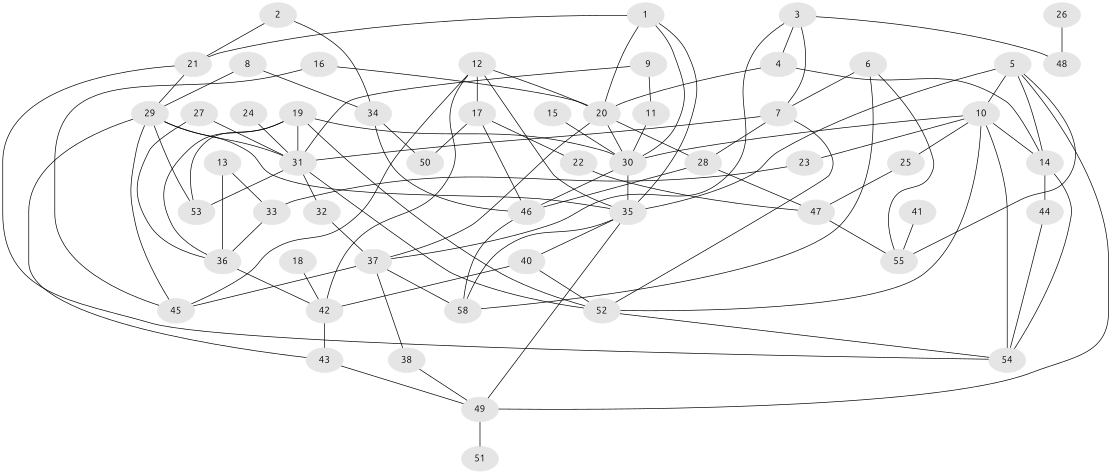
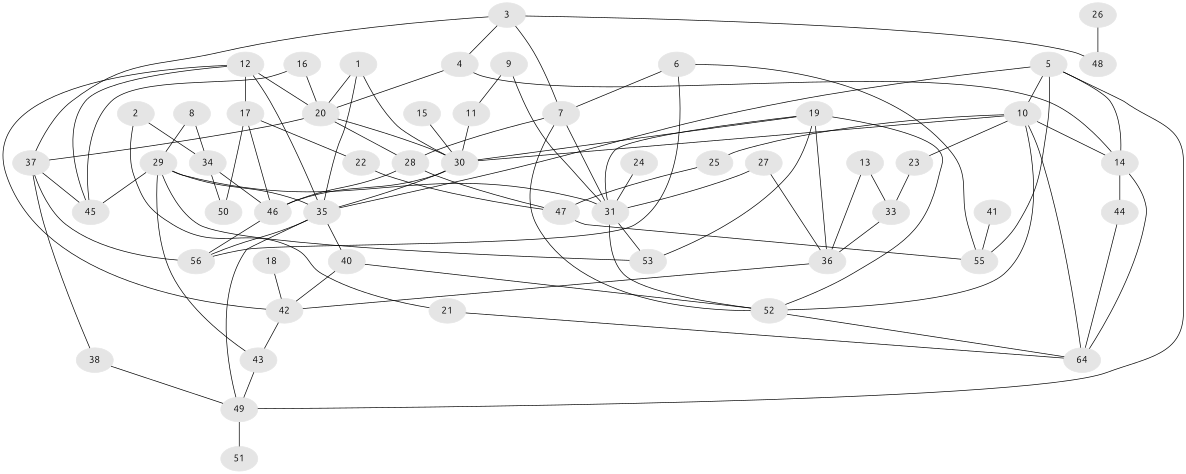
edge "1" -- "21": removed
edge "21" -- "29": removed
node "32": removed
node "58": label "58" -> "56"
node "54": label "54" -> "64"
